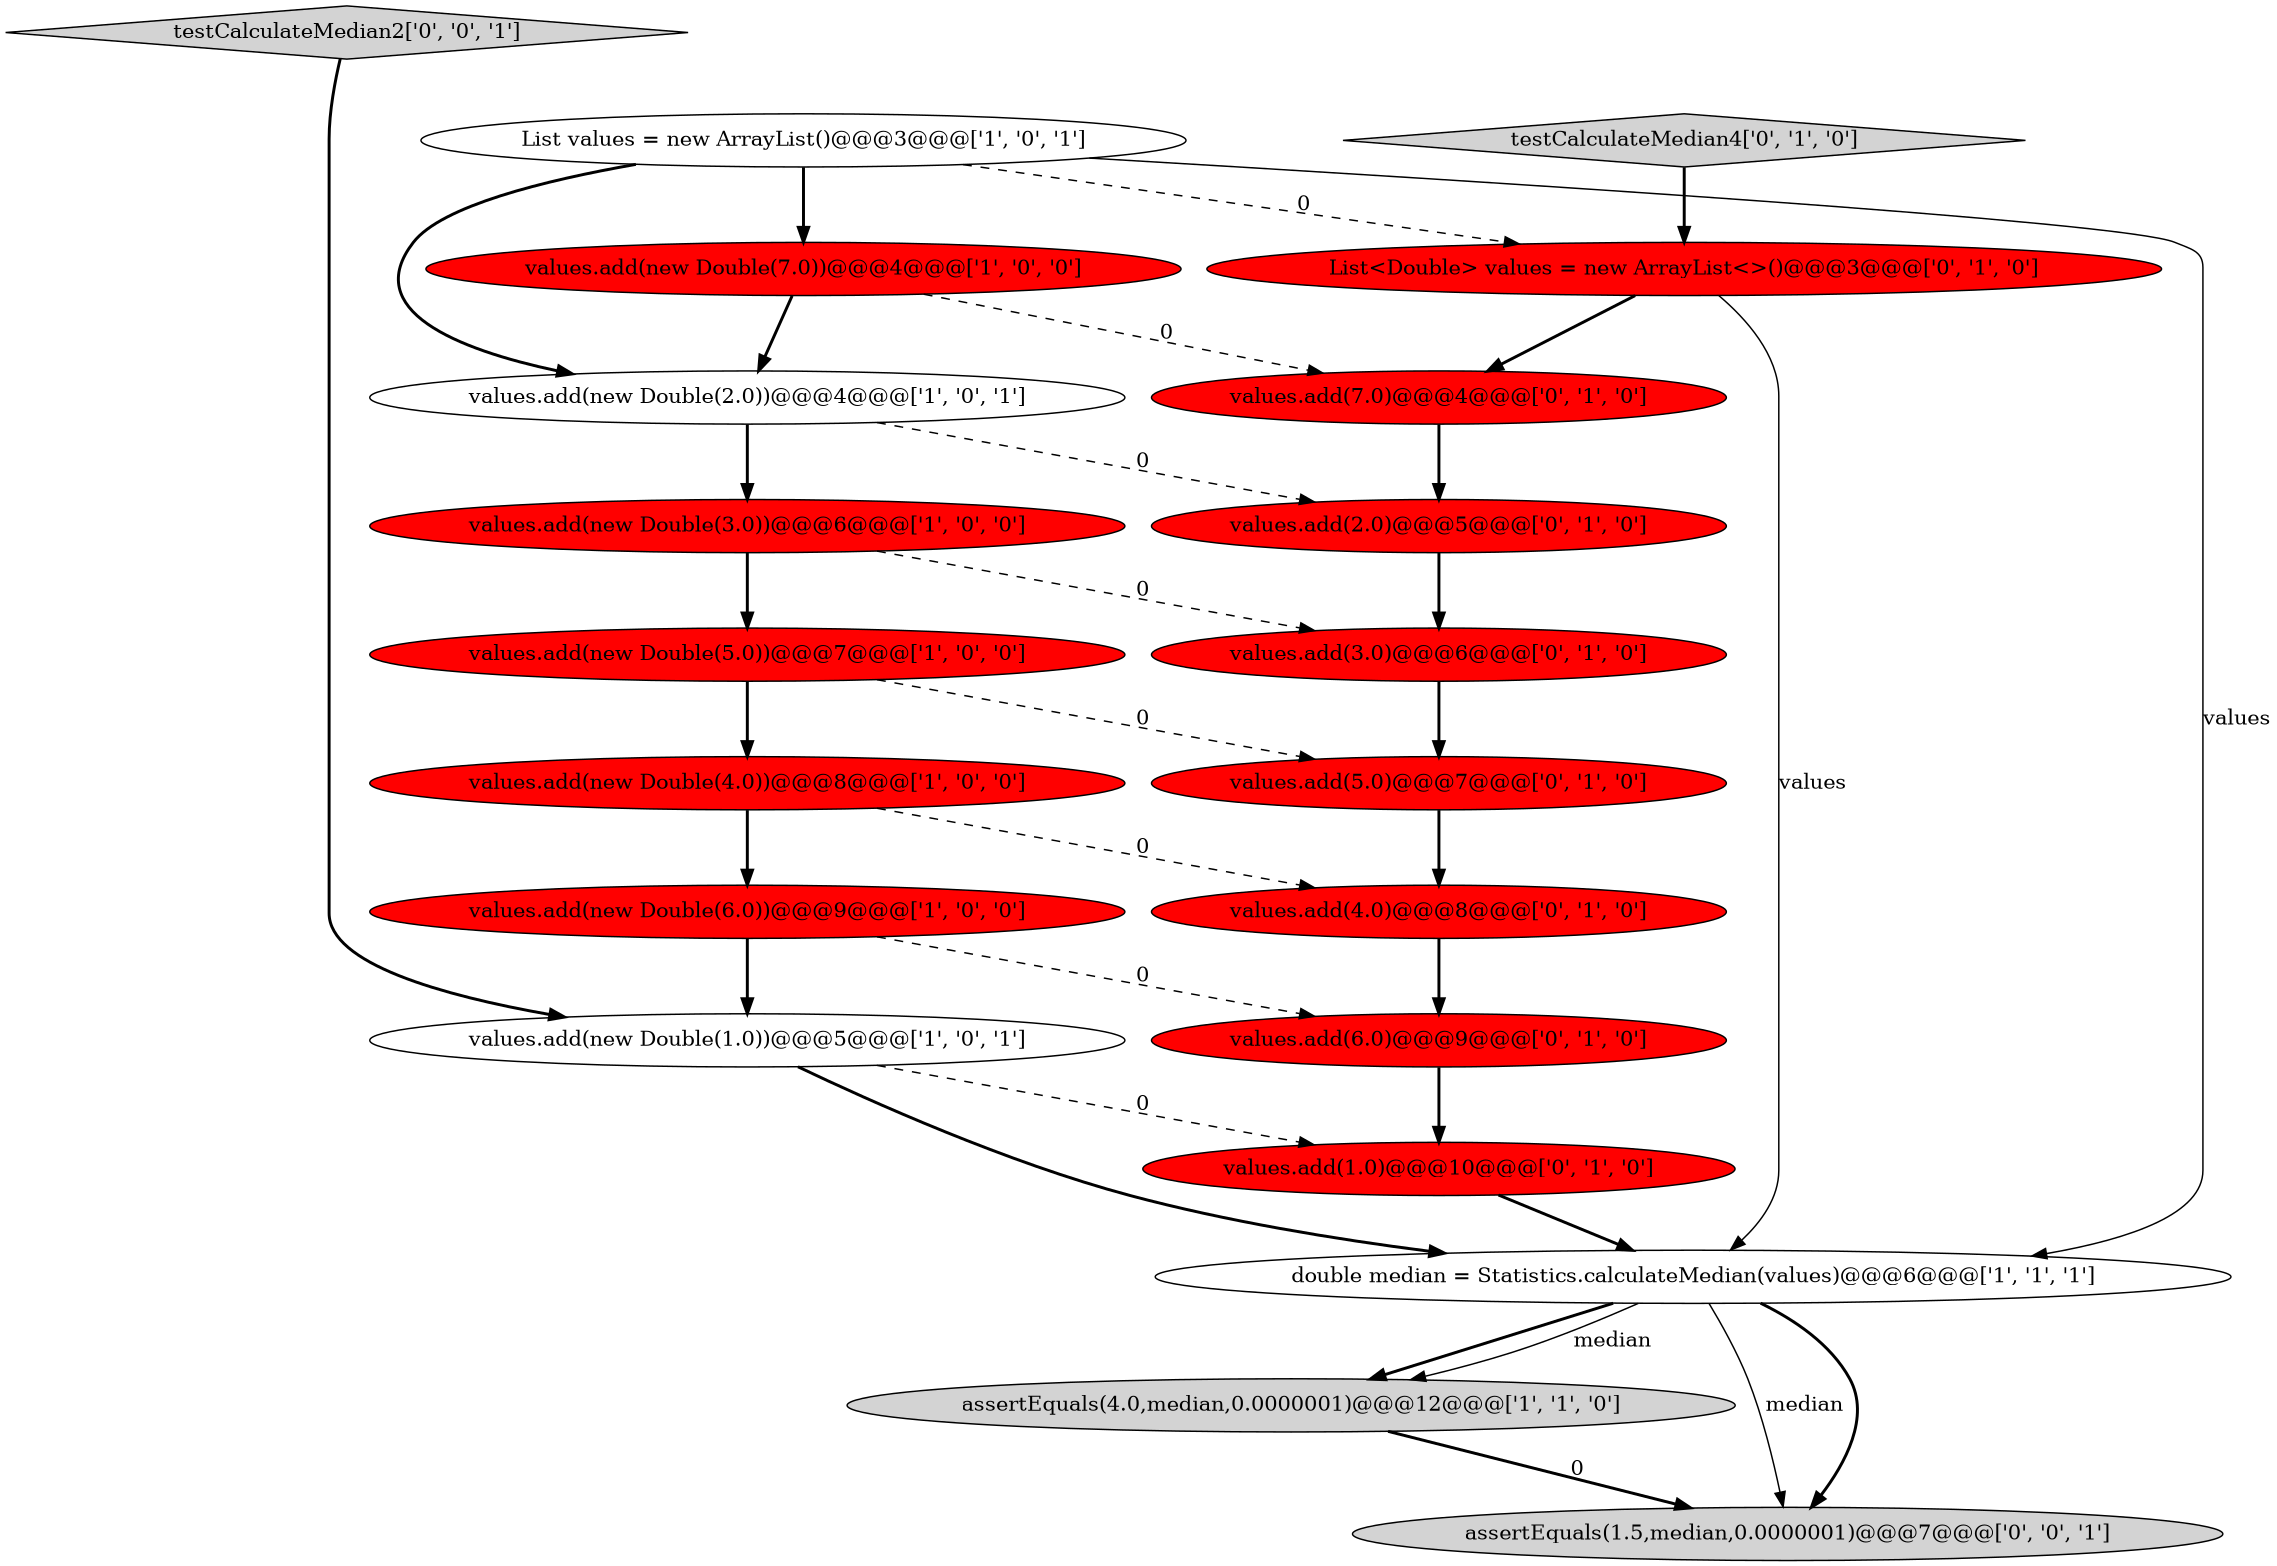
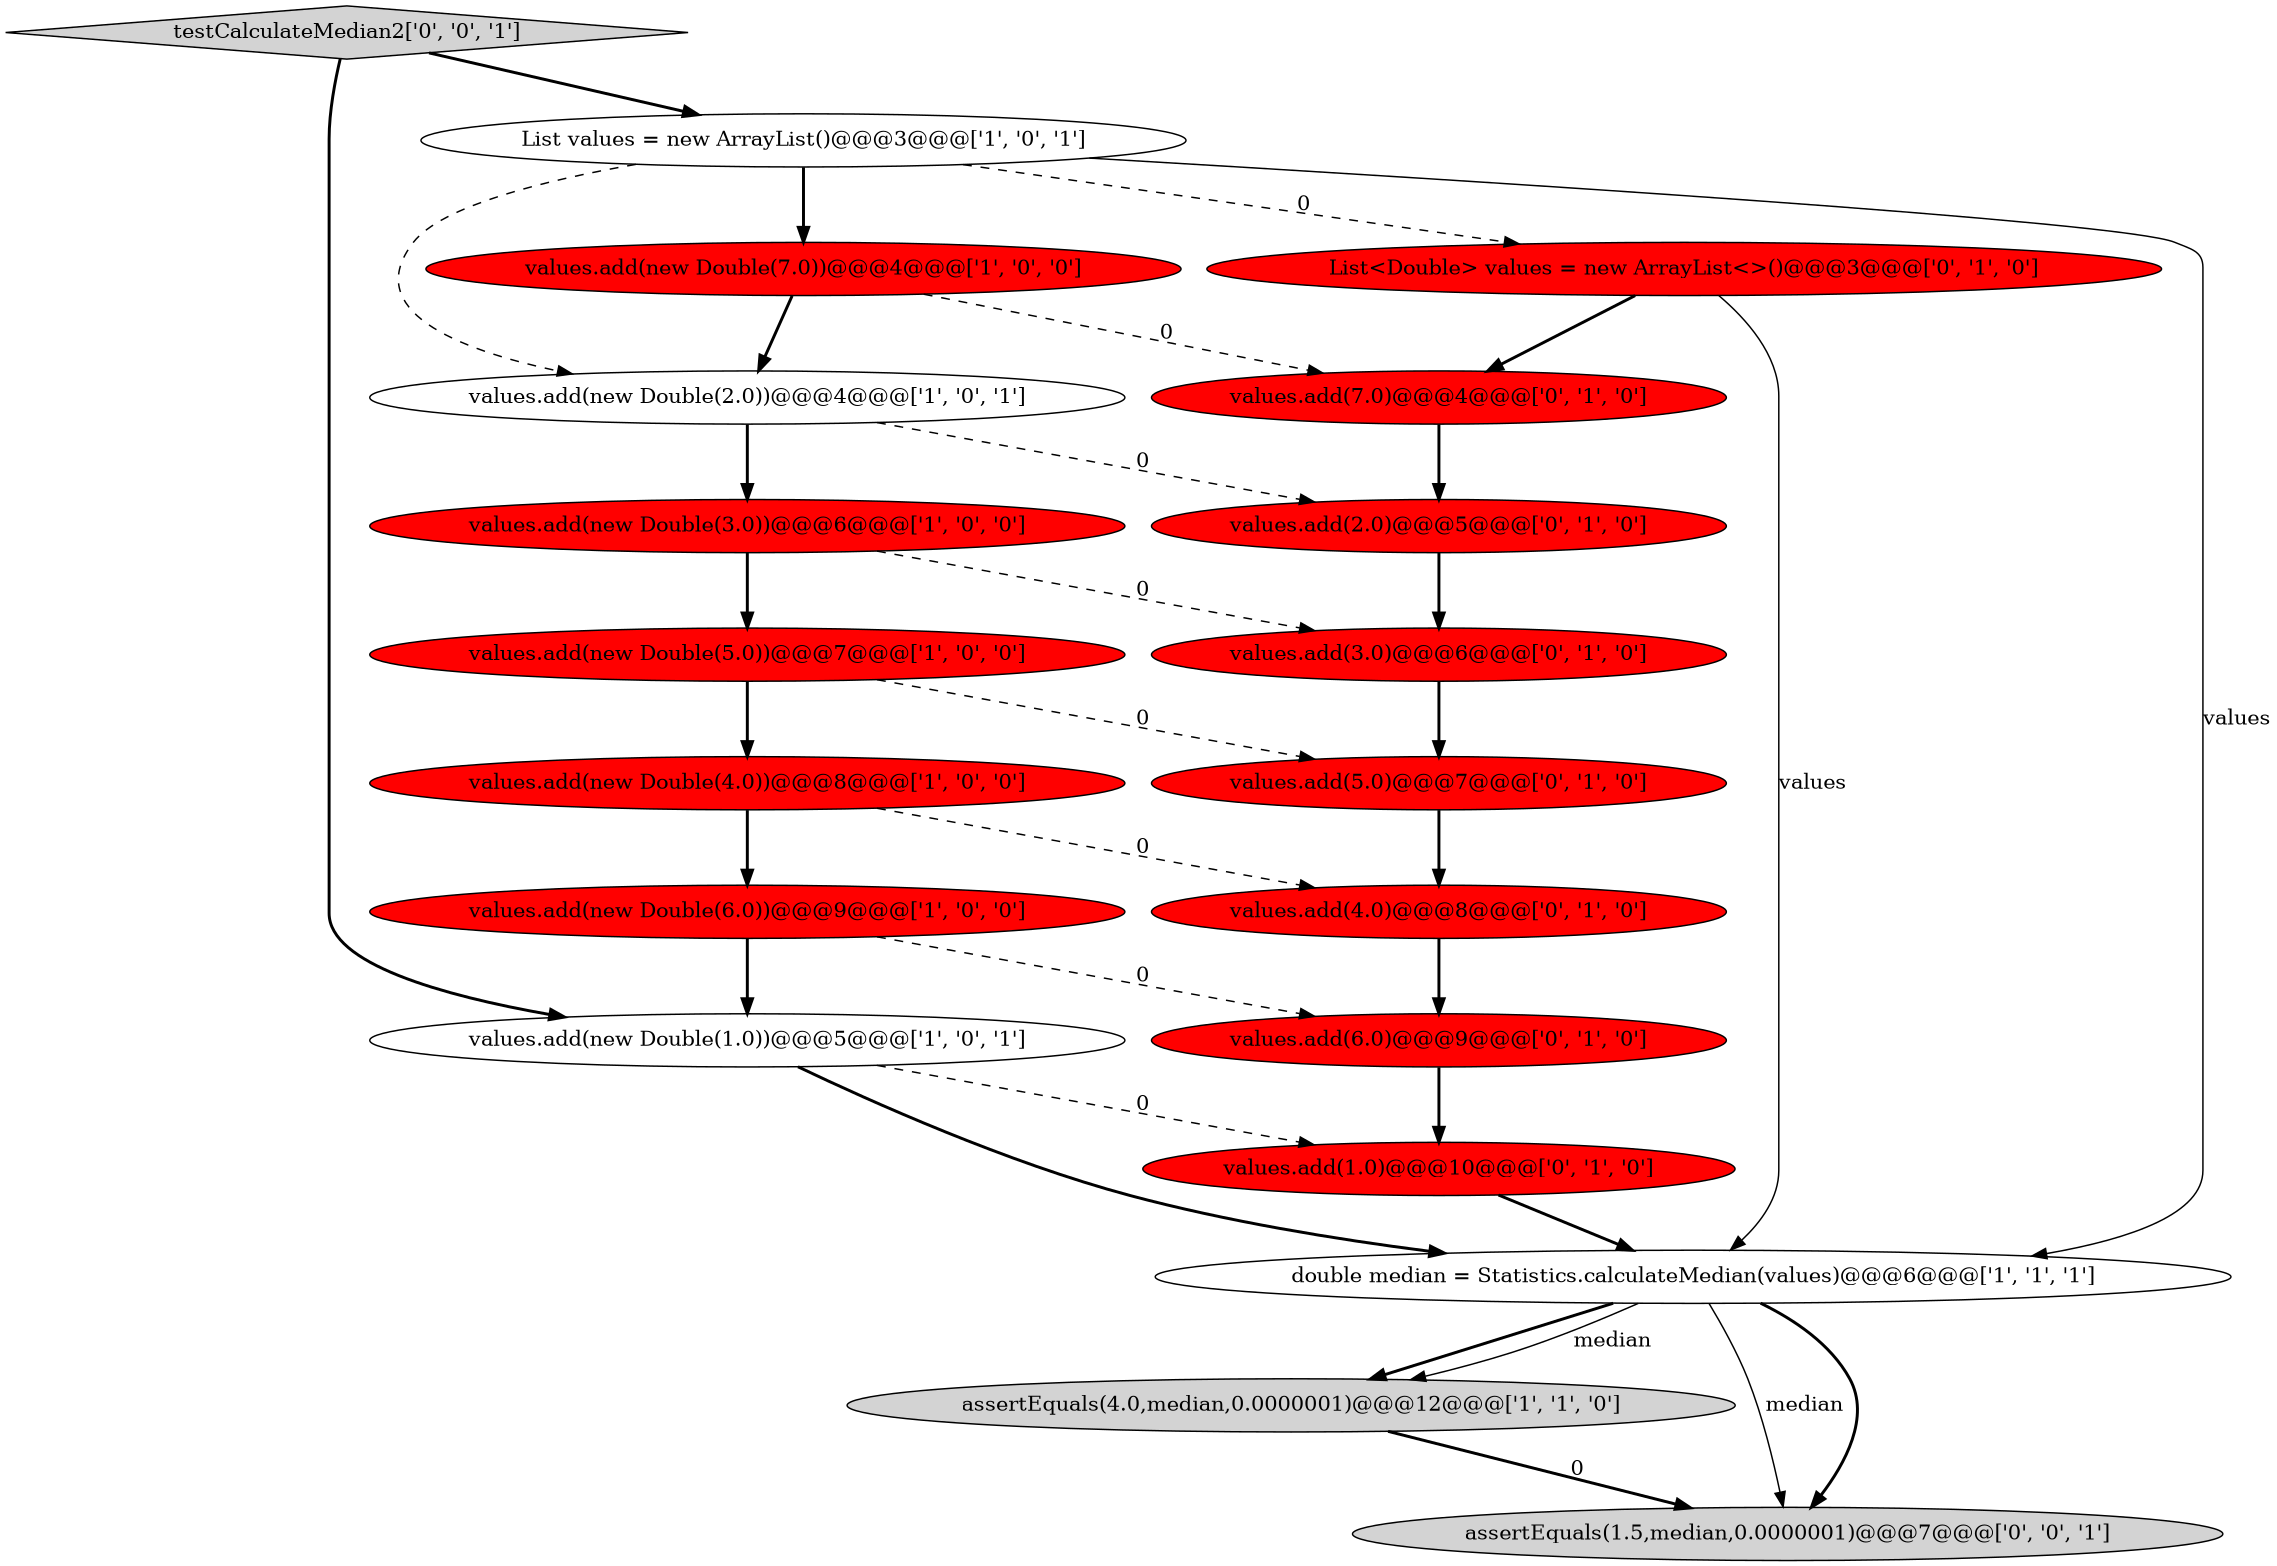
edge "testCalculateMedian2['0', '0', '1']" -> "List values = new ArrayList()@@@3@@@['1', '0', '1']": added
node "testCalculateMedian4['0', '1', '0']": removed
edge "List values = new ArrayList()@@@3@@@['1', '0', '1']" -> "values.add(new Double(2.0))@@@4@@@['1', '0', '1']": style bold -> dashed
